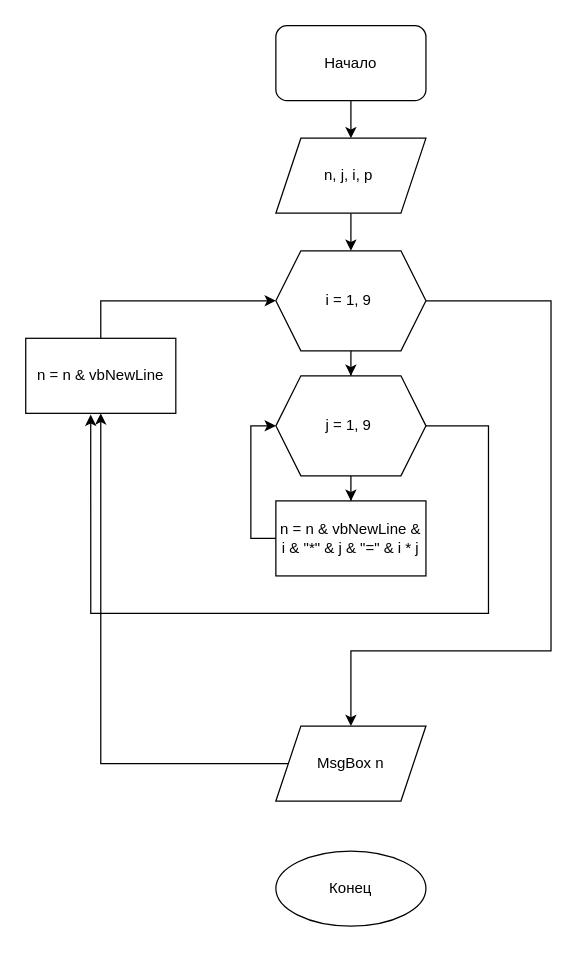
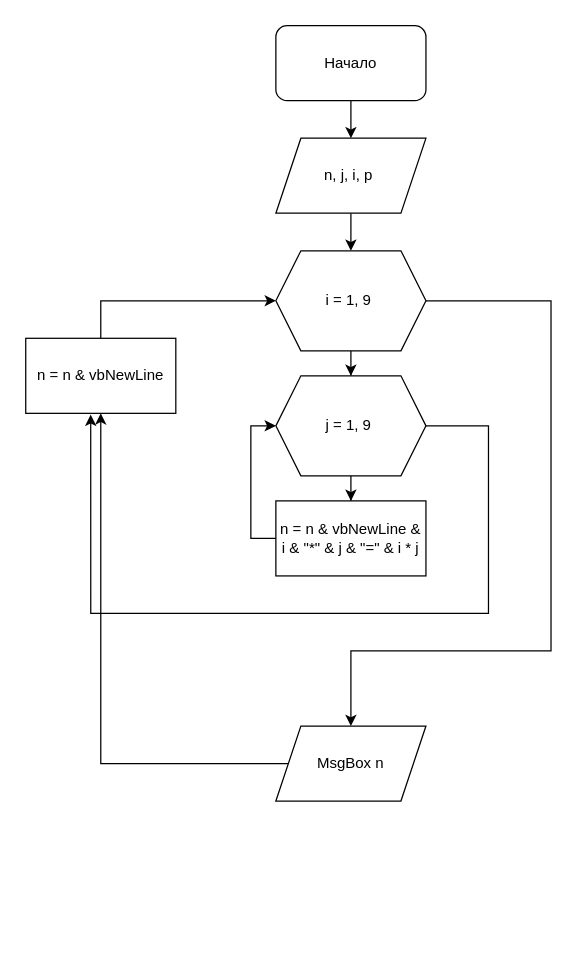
node "Конец": removed
